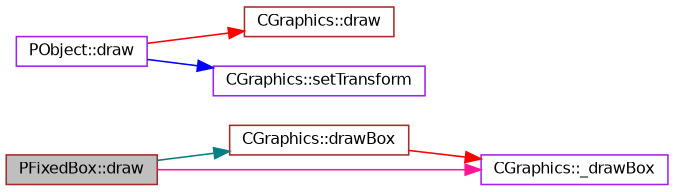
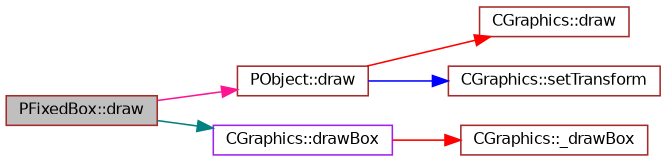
node "PObject::draw": color purple -> brown
node "CGraphics::setTransform": color purple -> brown
node "CGraphics::drawBox": color brown -> purple
edge "PFixedBox::draw" -> "CGraphics::_drawBox": now "PFixedBox::draw" -> "PObject::draw"
node "CGraphics::_drawBox": color purple -> brown
